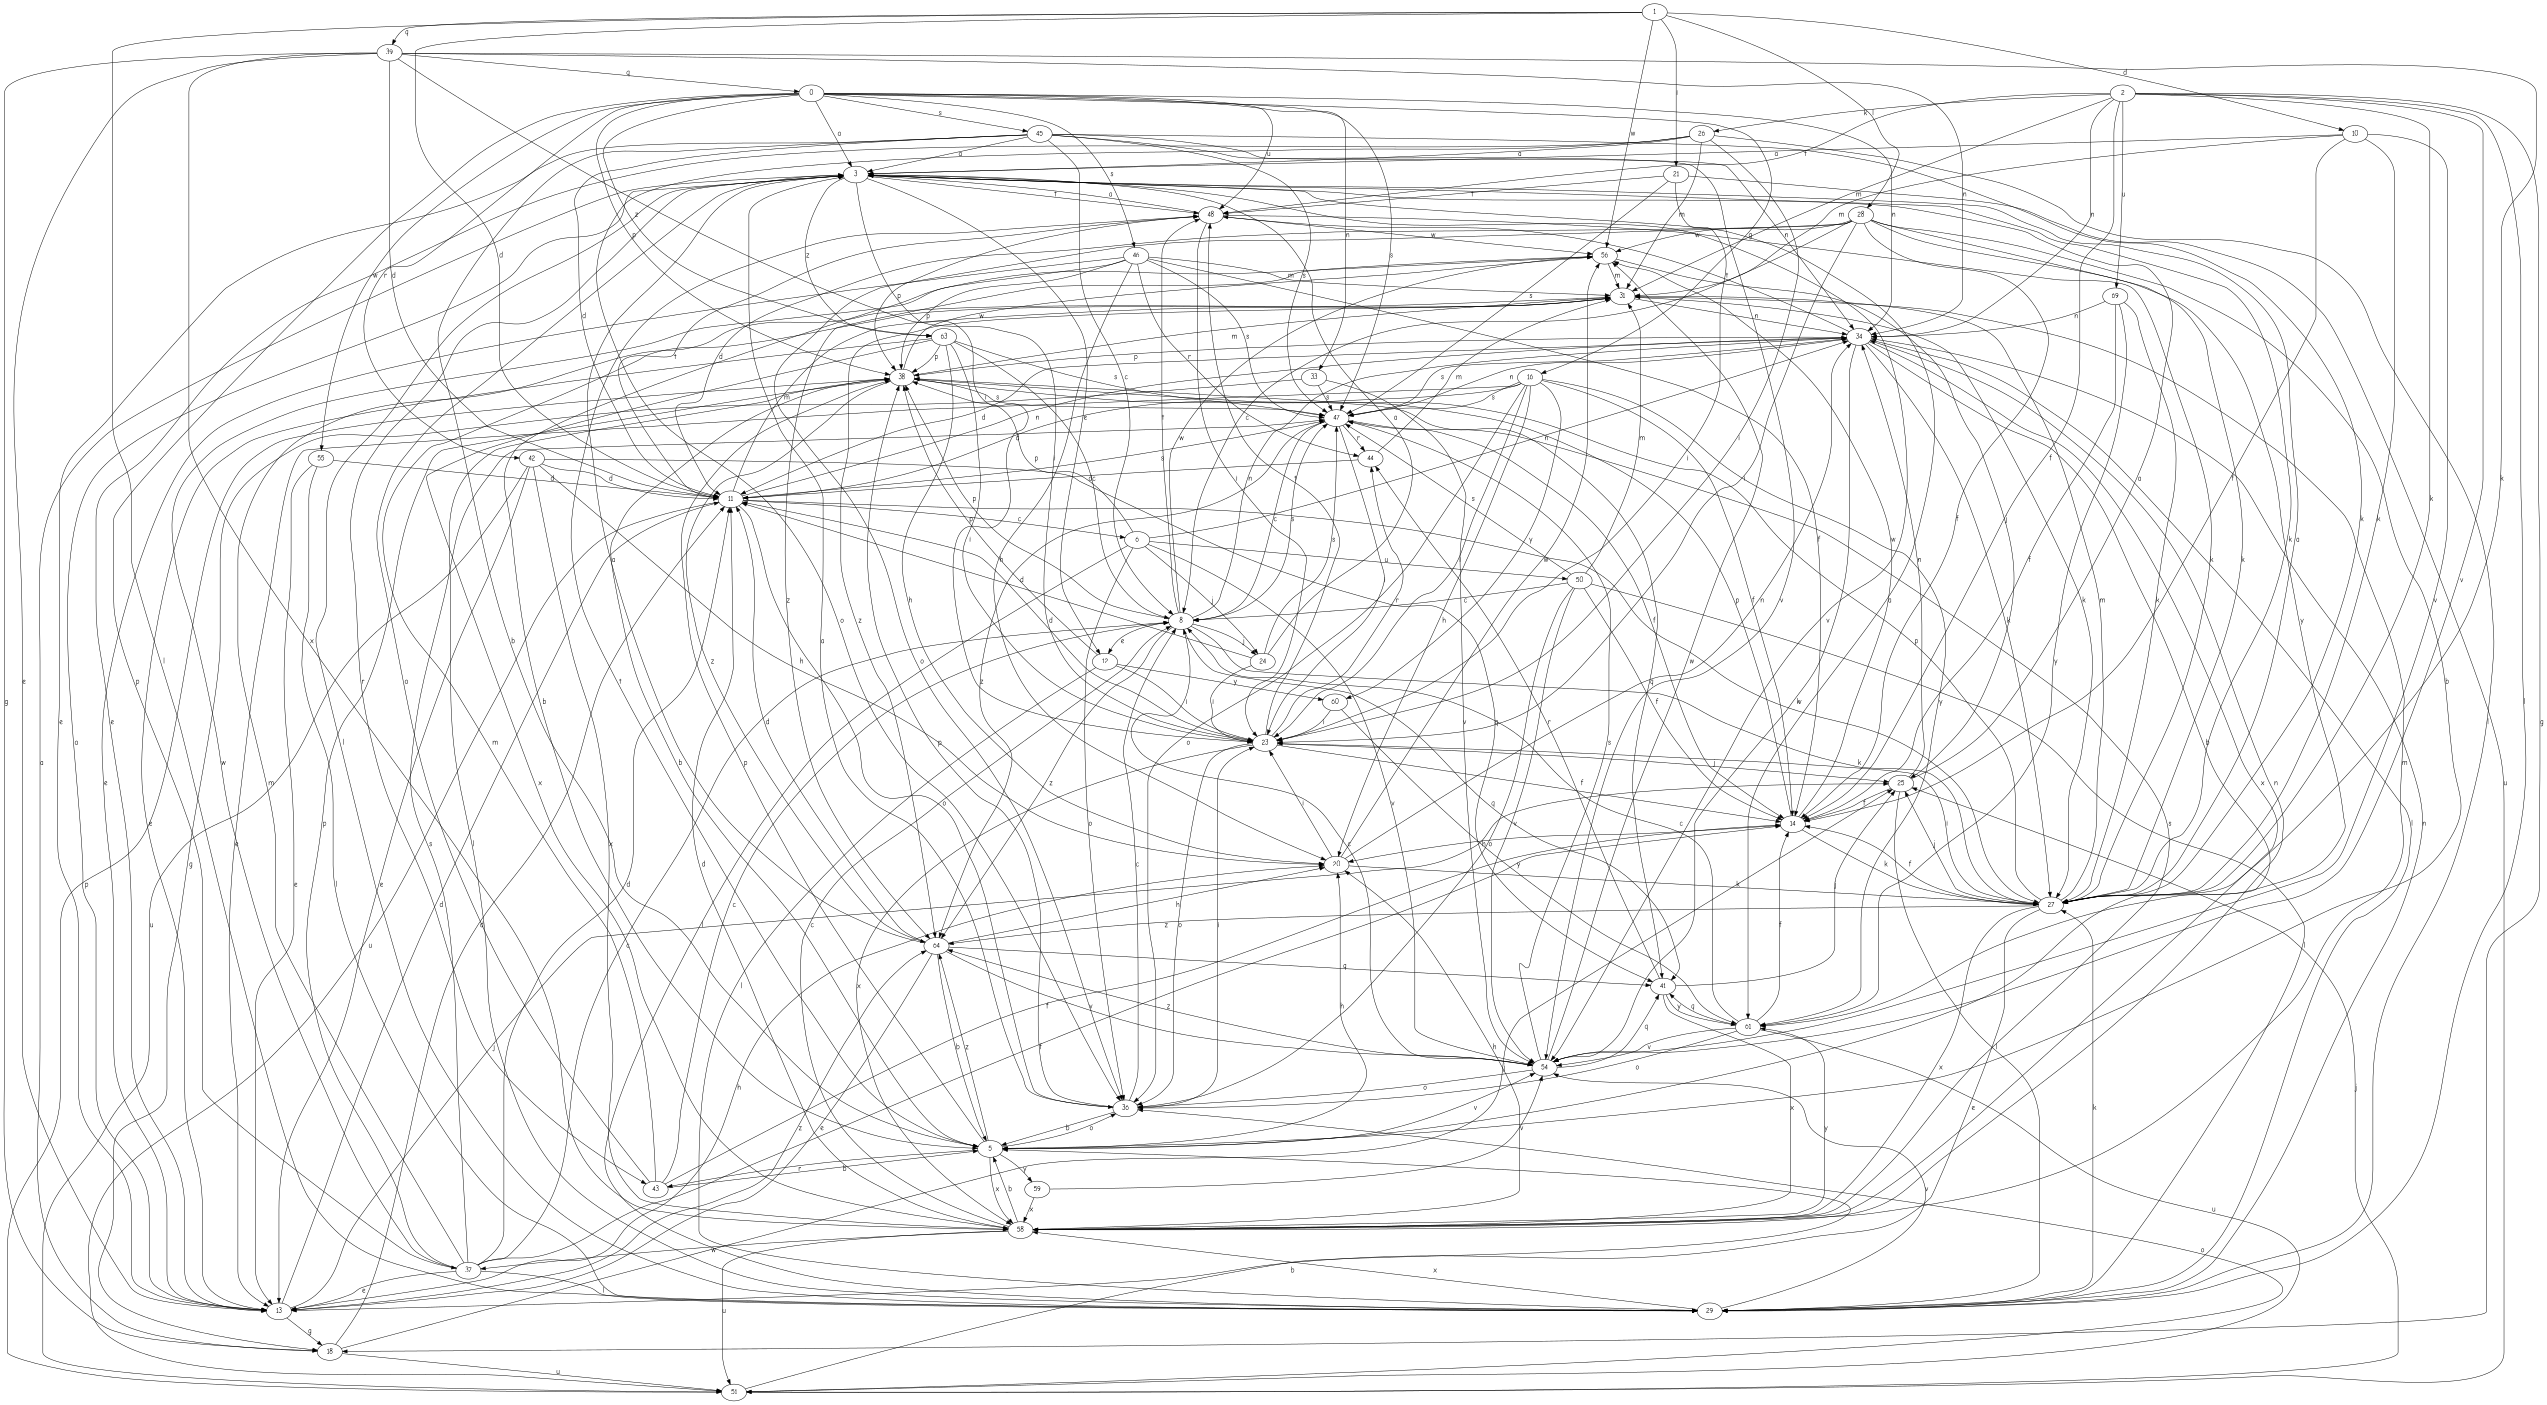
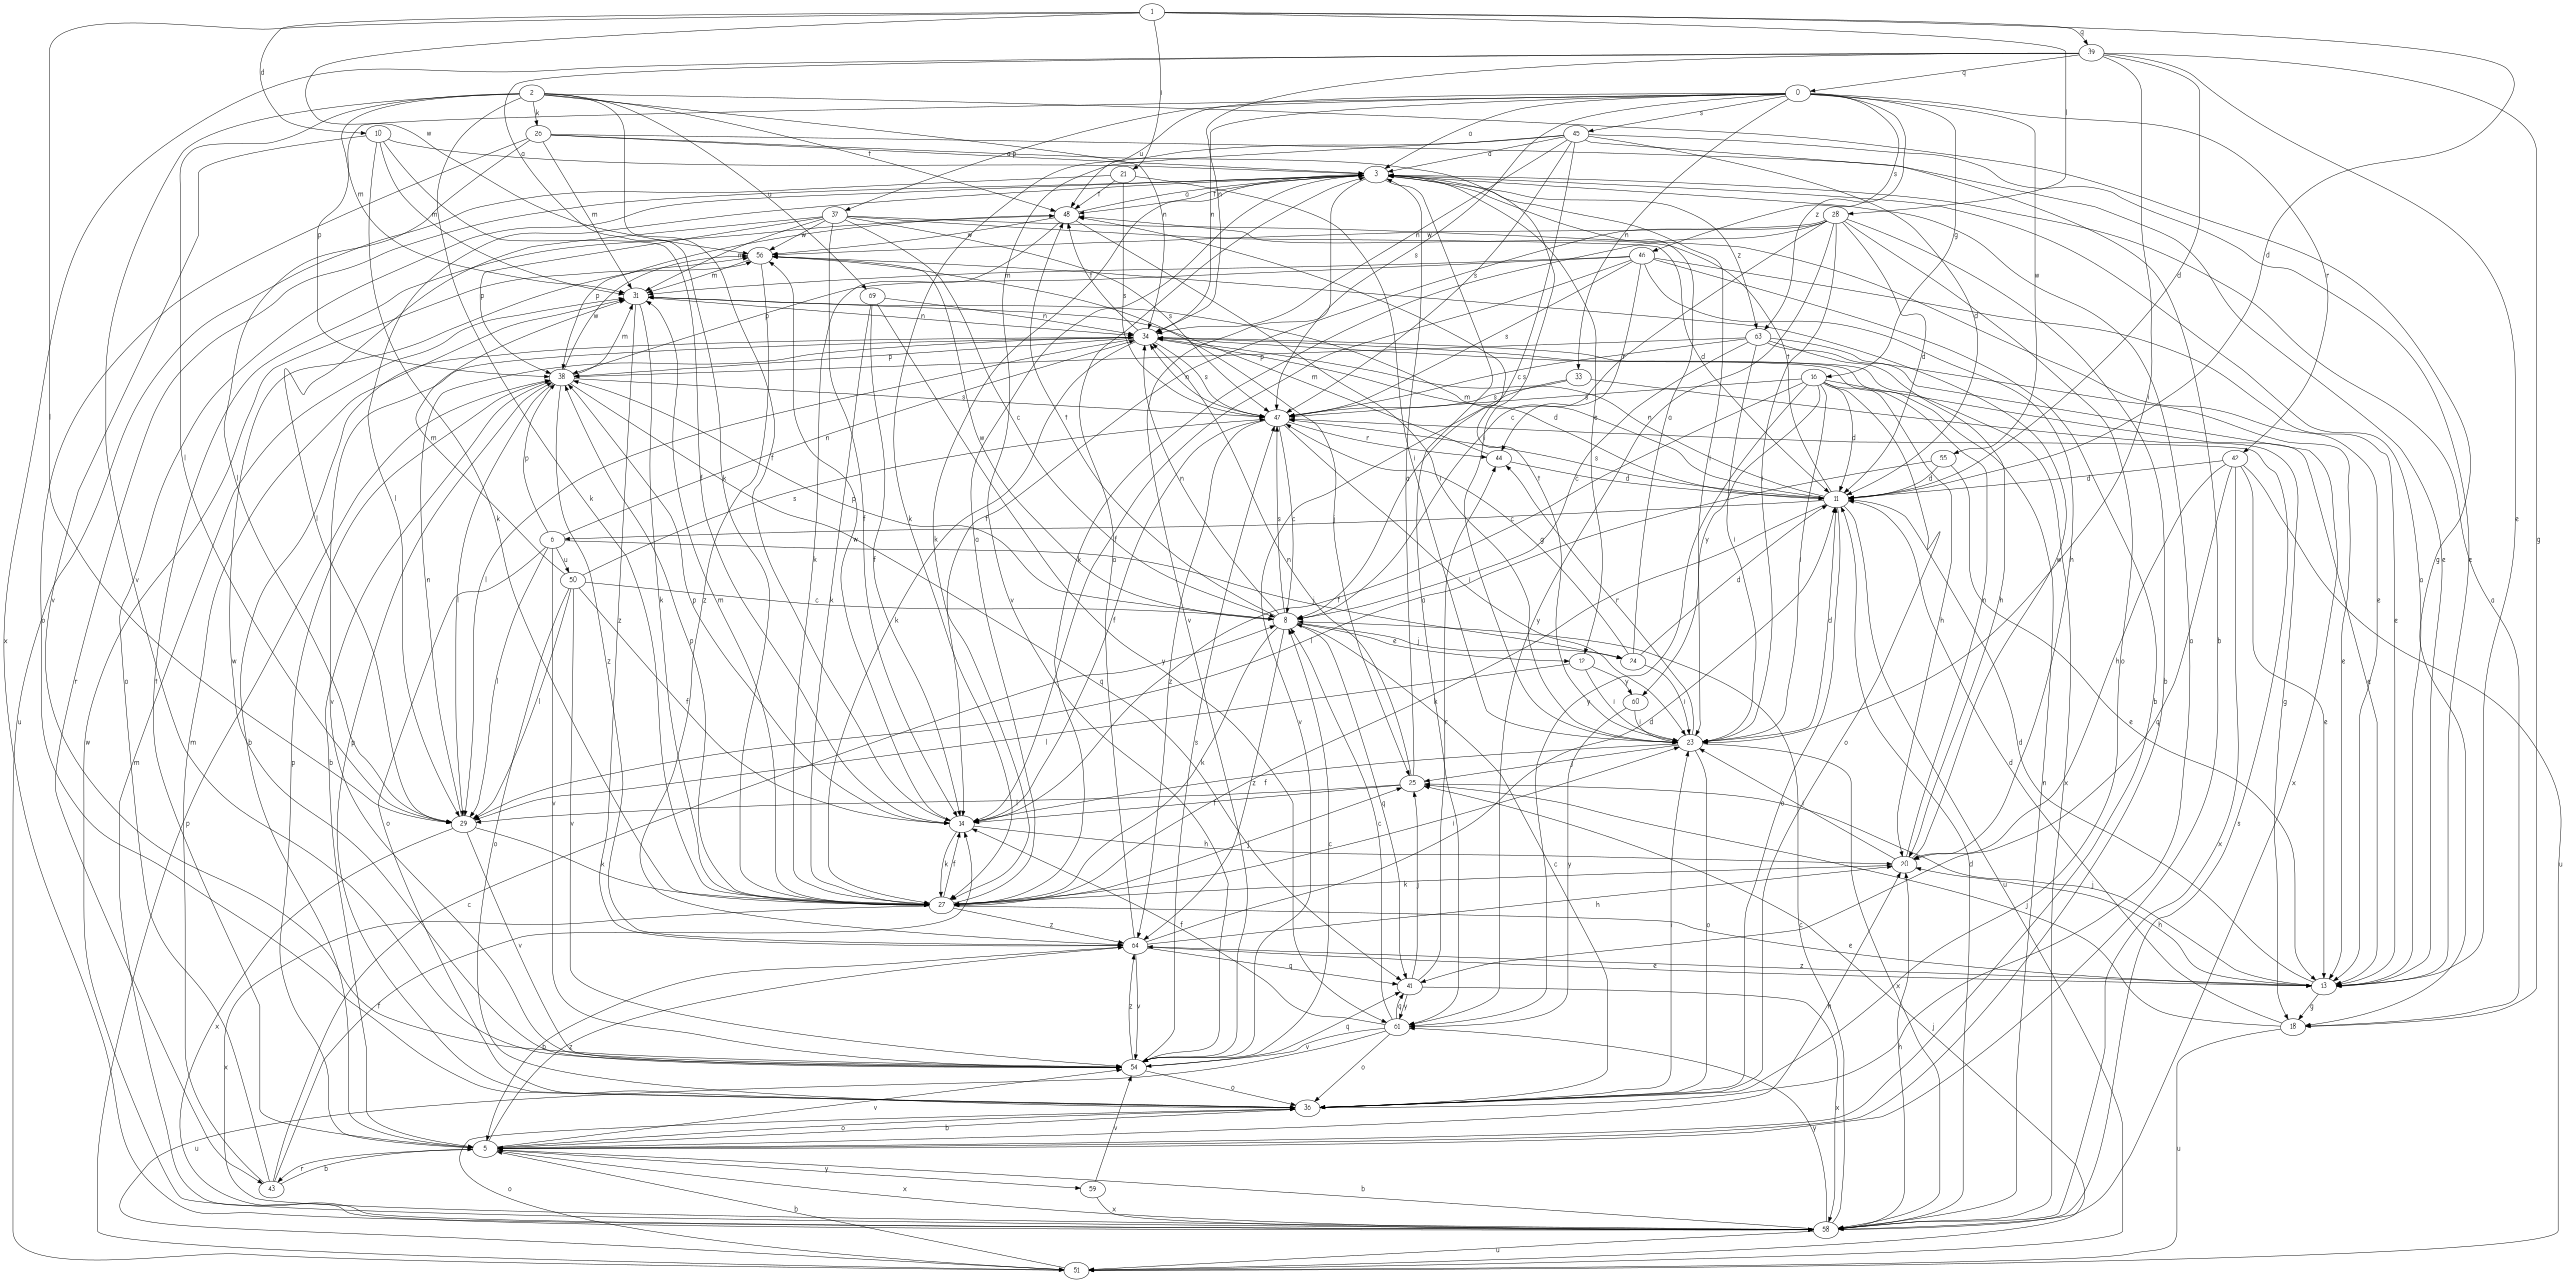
edge "12" -> "38": removed, label "p"
edge "24" -> "47": label "s" -> "g"
edge "58" -> "37": now "58" -> "56"
